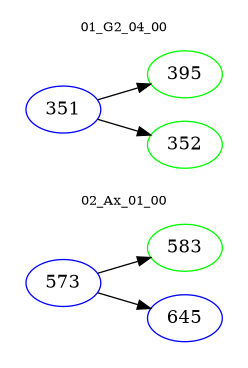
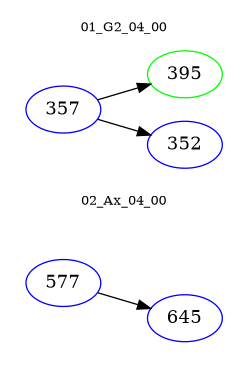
node "351": label "351" -> "357"
node "352": color green -> blue
cluster "02_Ax_01_00": label "02_Ax_01_00" -> "02_Ax_04_00"
node "583": removed
node "573": label "573" -> "577"
